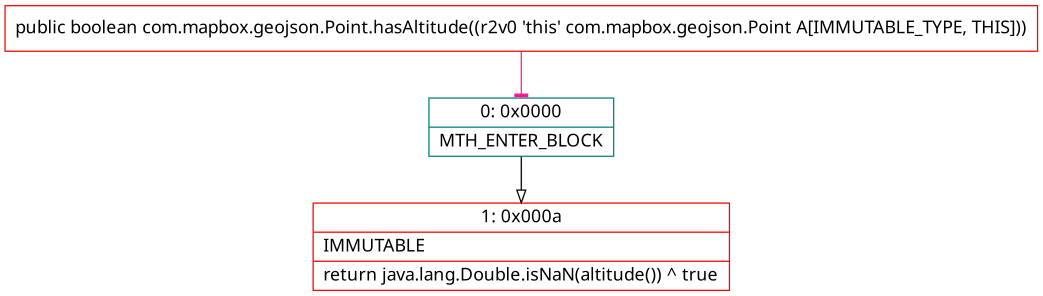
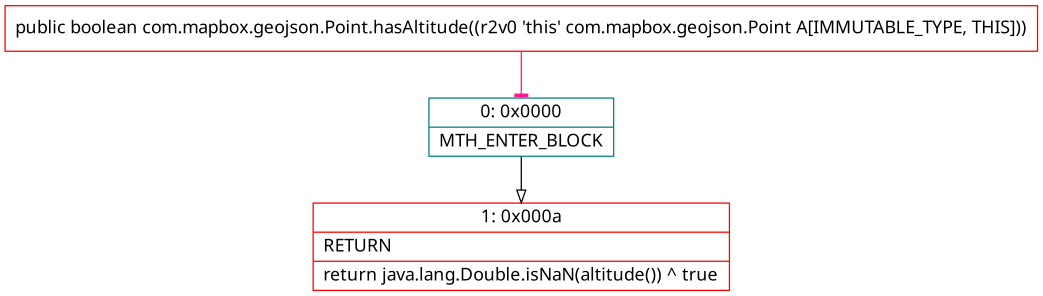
node "1: 0x000a": text "IMMUTABLE" -> "RETURN"
